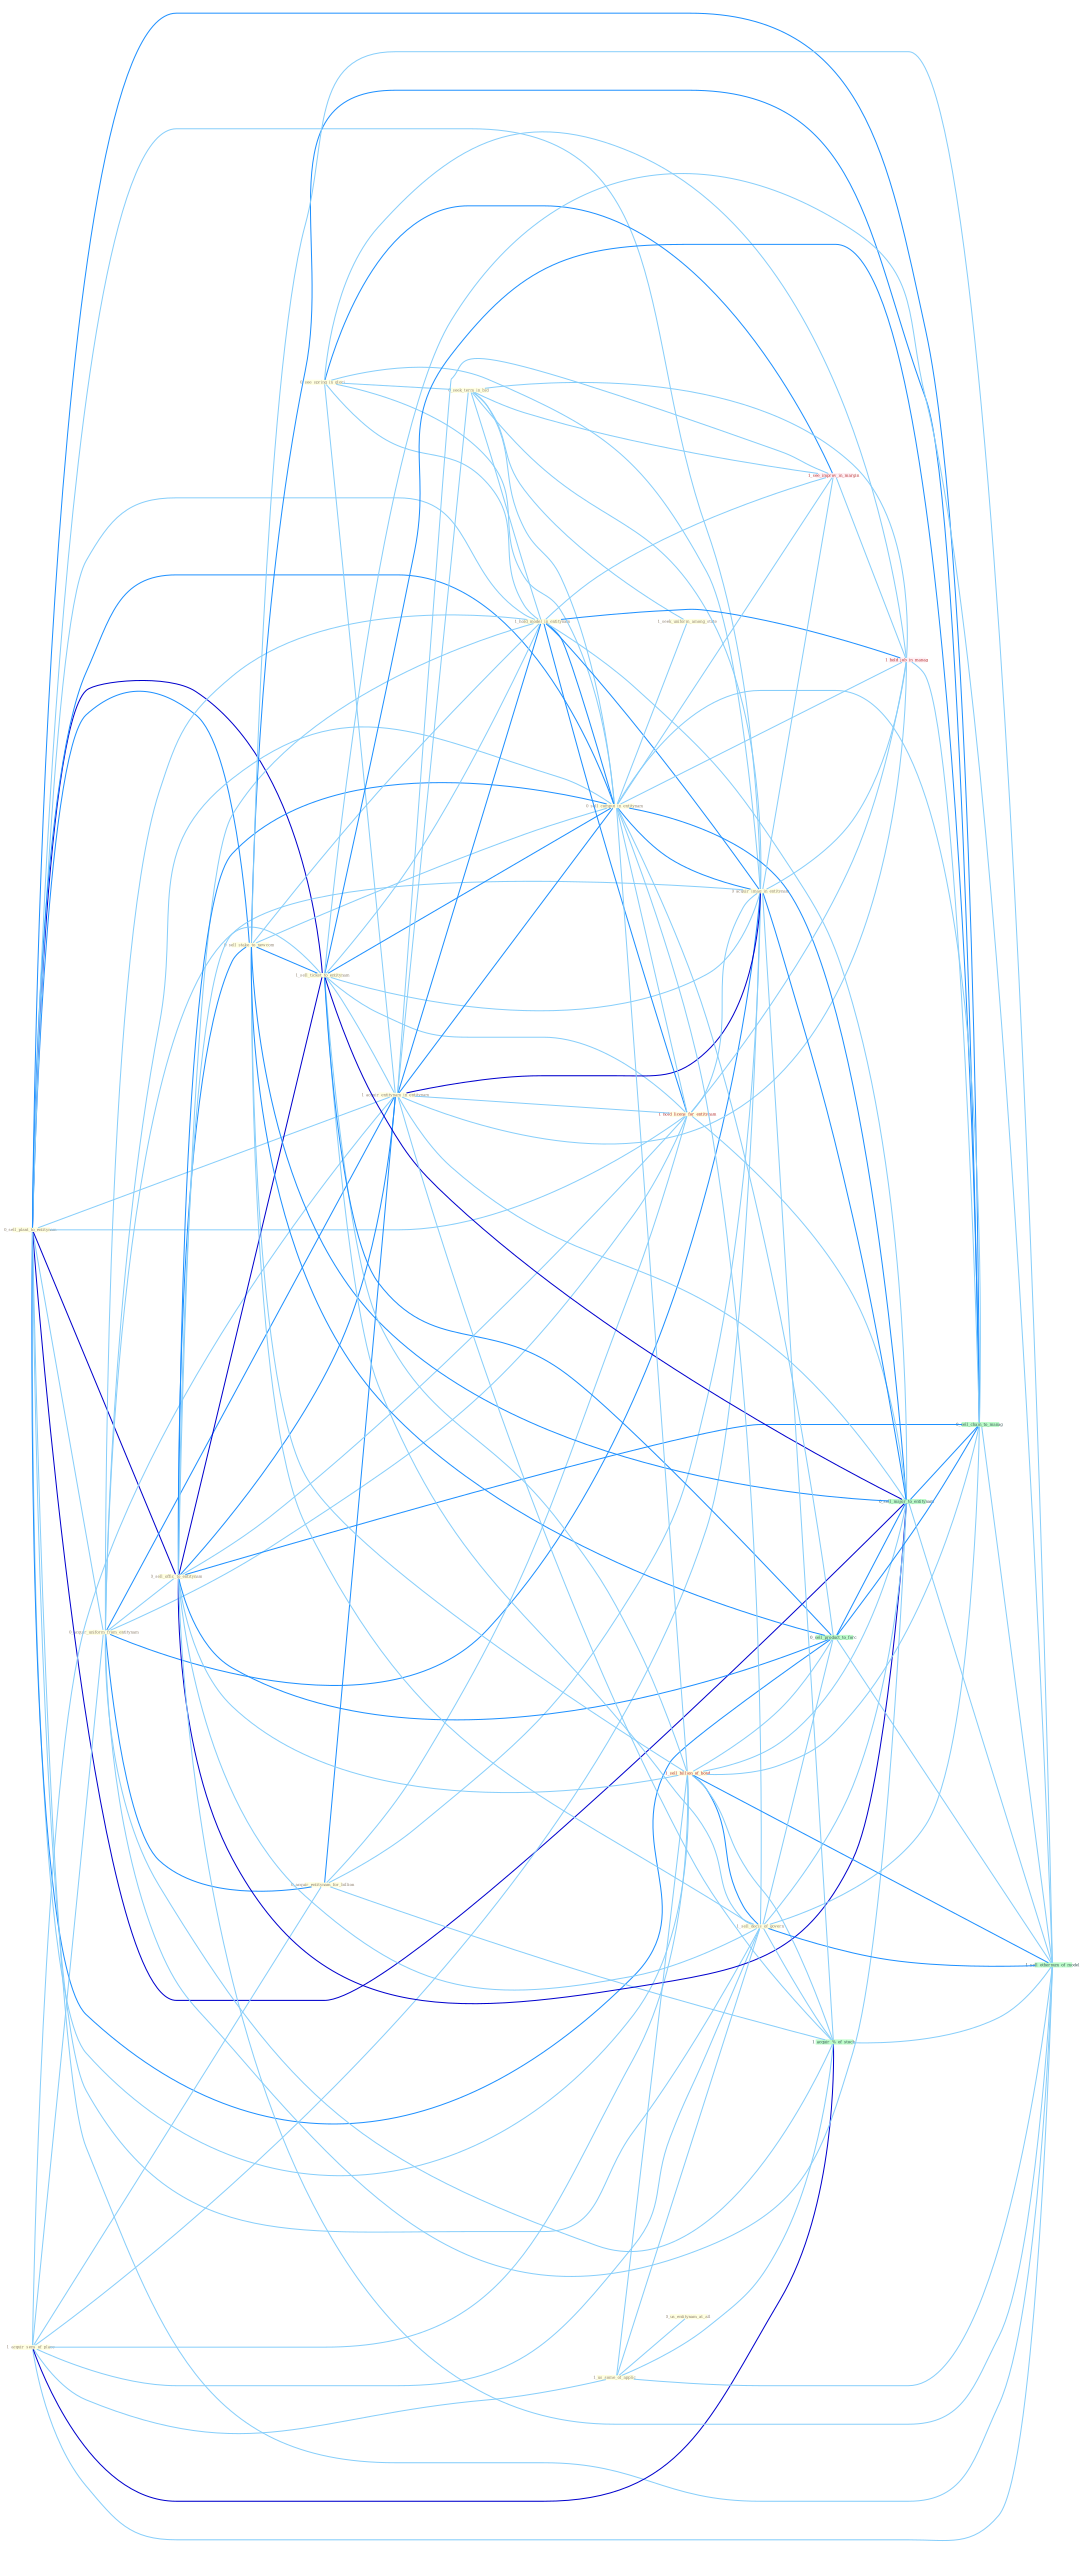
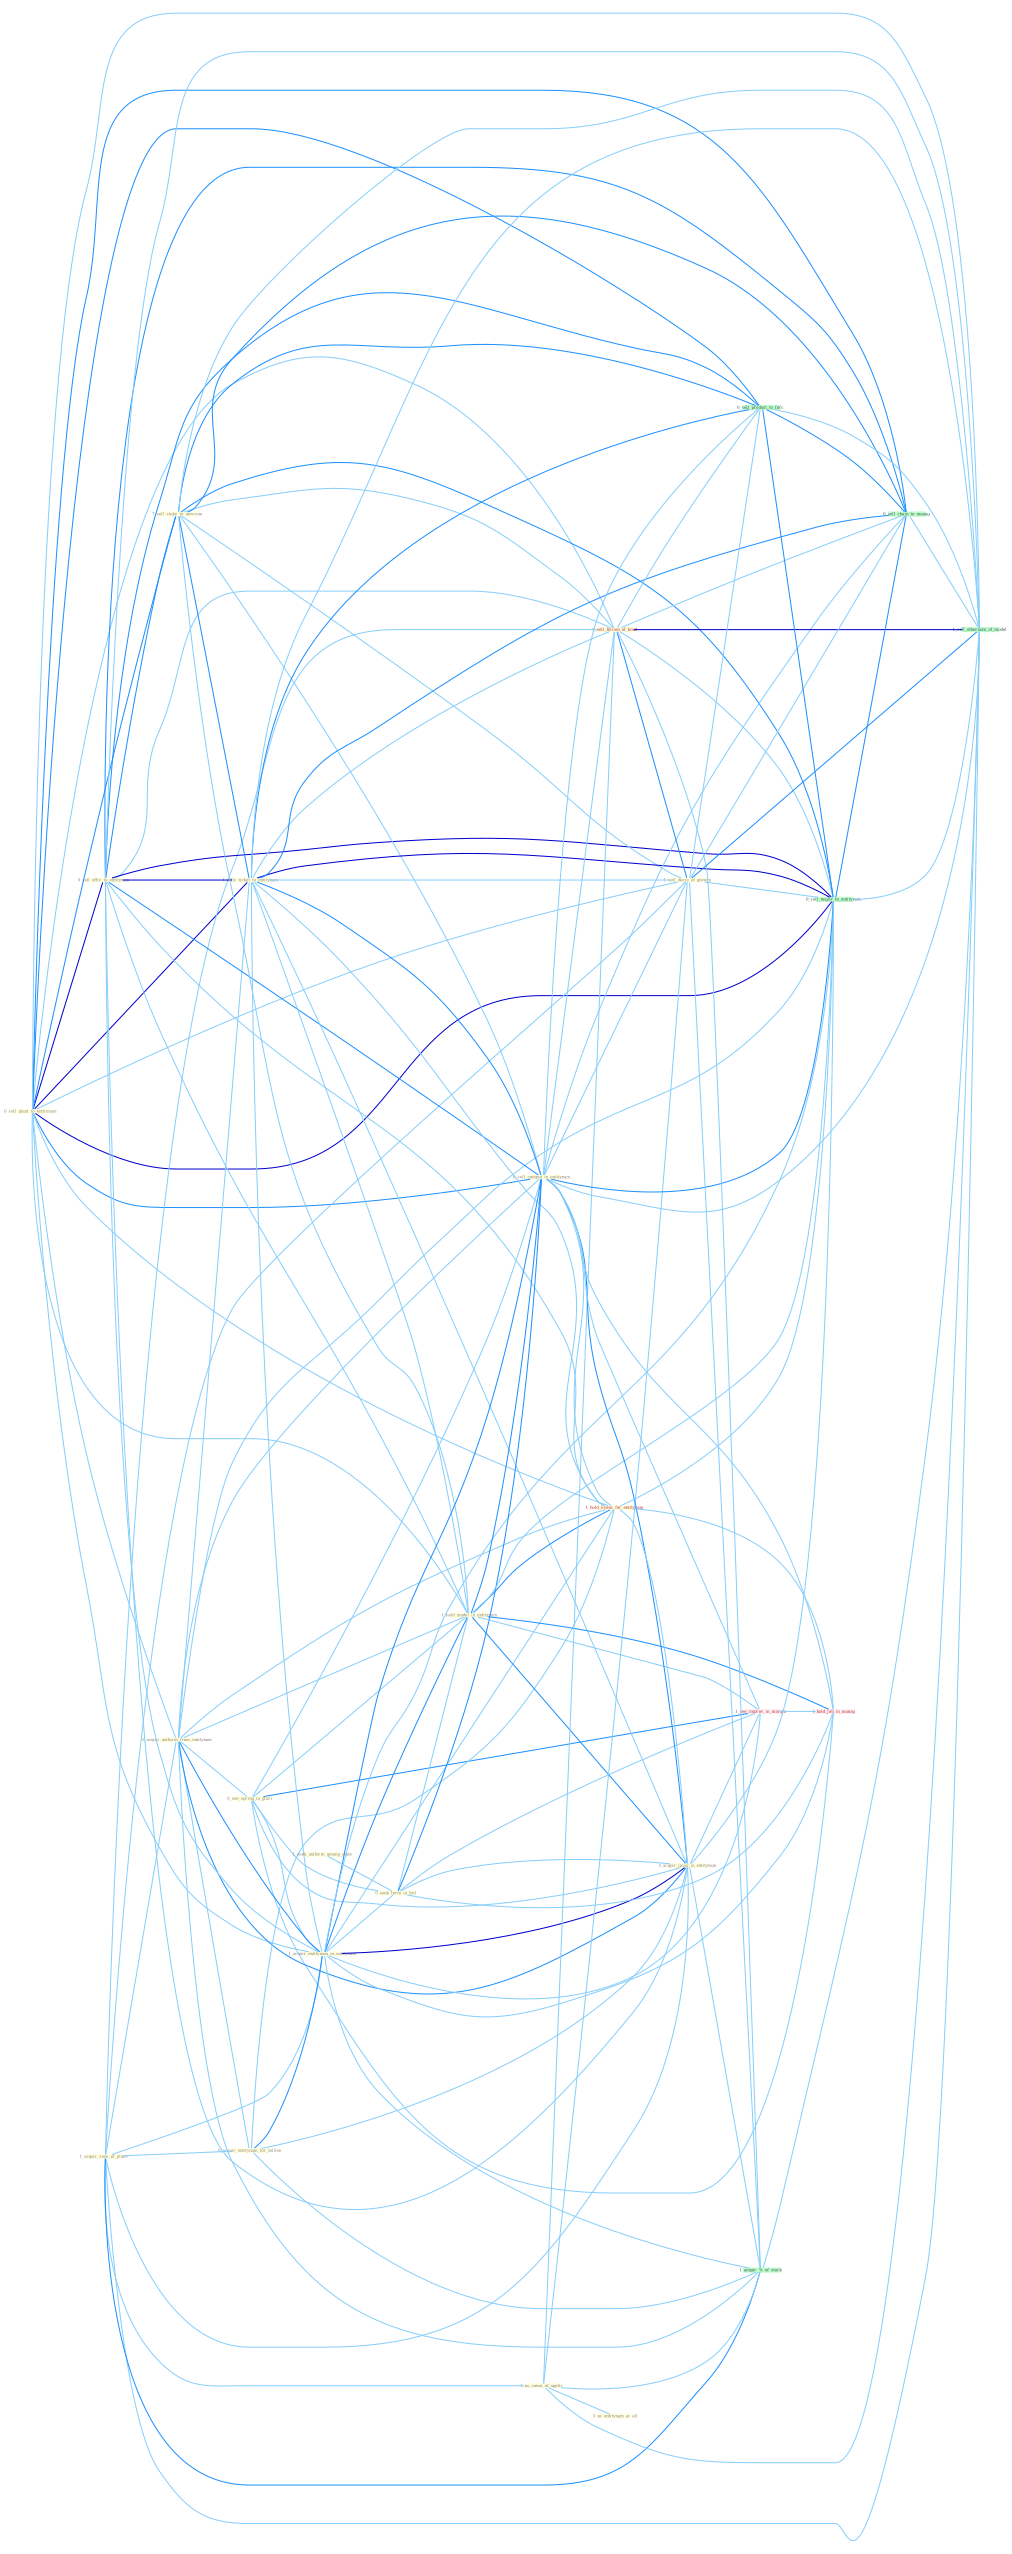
edge "0_acquir_imag_in_entitynam" -- "0_sell_plant_to_entitynam": removed
edge "0_seek_term_in_bid" -- "0_sell_comput_in_entitynam": color #87cefa -> #1e90ff
edge "1_seek_uniform_among_state" -- "0_sell_comput_in_entitynam": now "1_sell_othernum_of_model" -- "0_sell_comput_in_entitynam"
edge "1_hold_job_in_manag" -- "0_acquir_imag_in_entitynam": removed
edge "1_hold_job_in_manag" -- "0_sell_chain_to_manag": removed
node "0_sell_stake_to_newcom": label "0_sell_stake_to_newcom" -> "7_sell_stake_to_newcom"
node "1_sell_ticket_to_entitynam": label "1_sell_ticket_to_entitynam" -> "1_offic_ticket_to_entitynam"
edge "0_acquir_imag_in_entitynam" -- "0_sell_major_to_entitynam": color #1e90ff -> #87cefa
edge "1_acquir_entitynam_in_entitynam" -- "0_sell_offic_to_entitynam": color #1e90ff -> #87cefa
edge "0_sell_offic_to_entitynam" -- "0_acquir_uniform_from_entitynam": now "0_see_spring_in_glori" -- "0_acquir_uniform_from_entitynam"
edge "0_acquir_uniform_from_entitynam" -- "0_acquir_entitynam_for_billion": color #1e90ff -> #87cefa
edge "1_sell_billion_of_bond" -- "1_sell_othernum_of_model": color #1e90ff -> #0000cd
edge "0_sell_offic_to_entitynam" -- "1_sell_decis_of_govern": removed
edge "1_acquir_%_of_stock" -- "1_acquir_sens_of_place": color #0000cd -> #1e90ff
